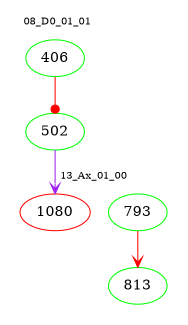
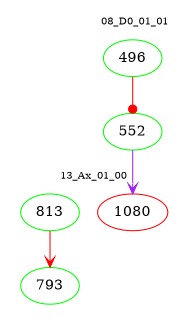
node "406": label "406" -> "496"
node "502": label "502" -> "552"
edge "793" -> "813": reversed
